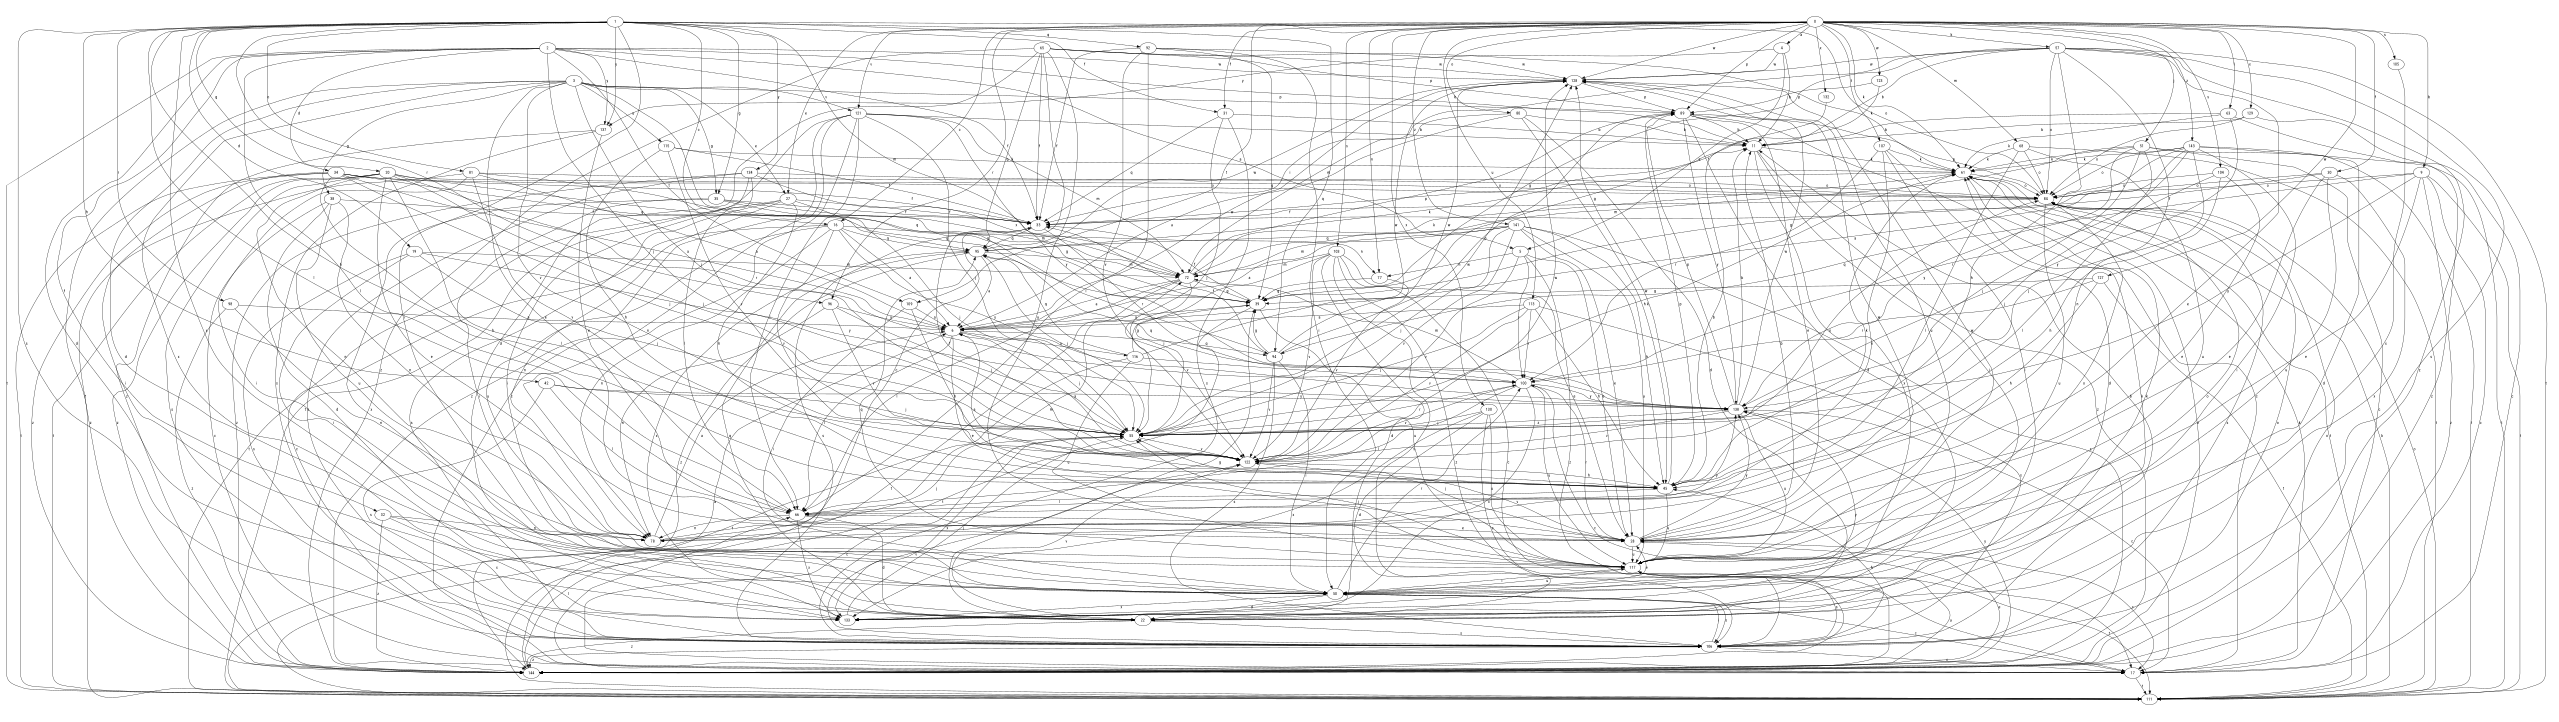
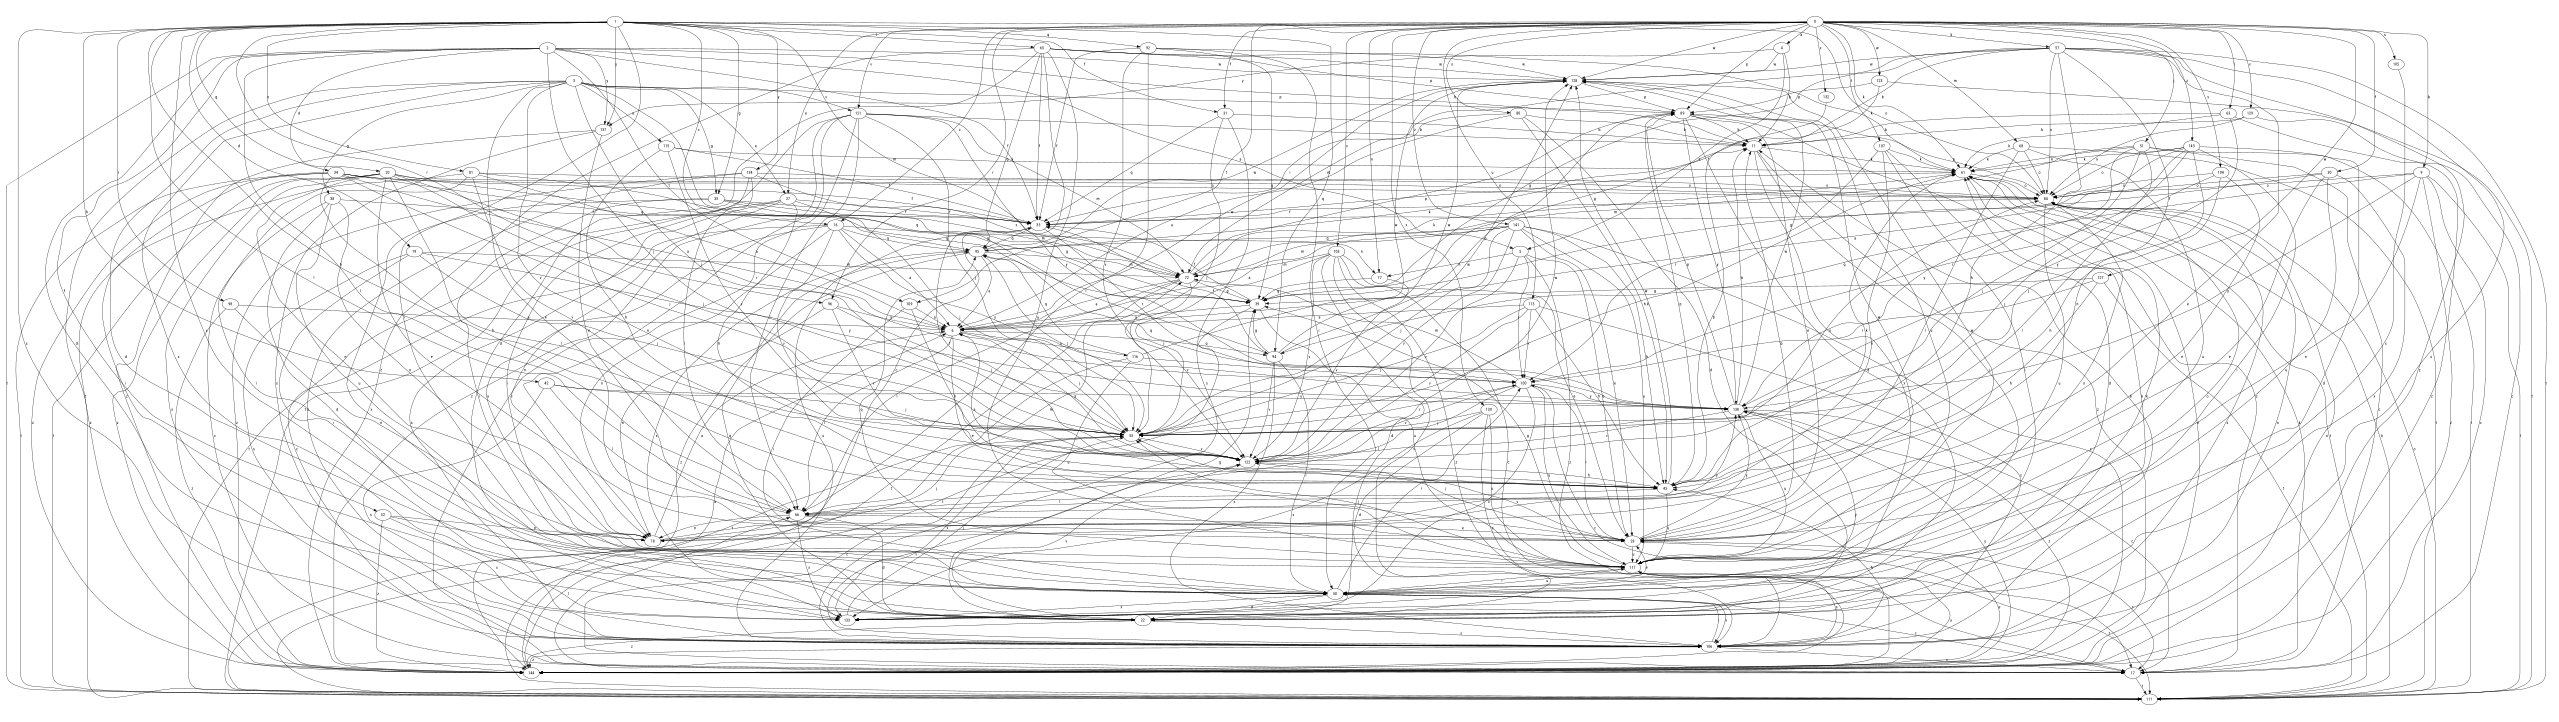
edge "1" -> "65": added, label "l"
edge "116" -> "39": now "117" -> "39"
edge "138" -> "55": now "138" -> "144"
edge "143" -> "111": now "123" -> "111"
